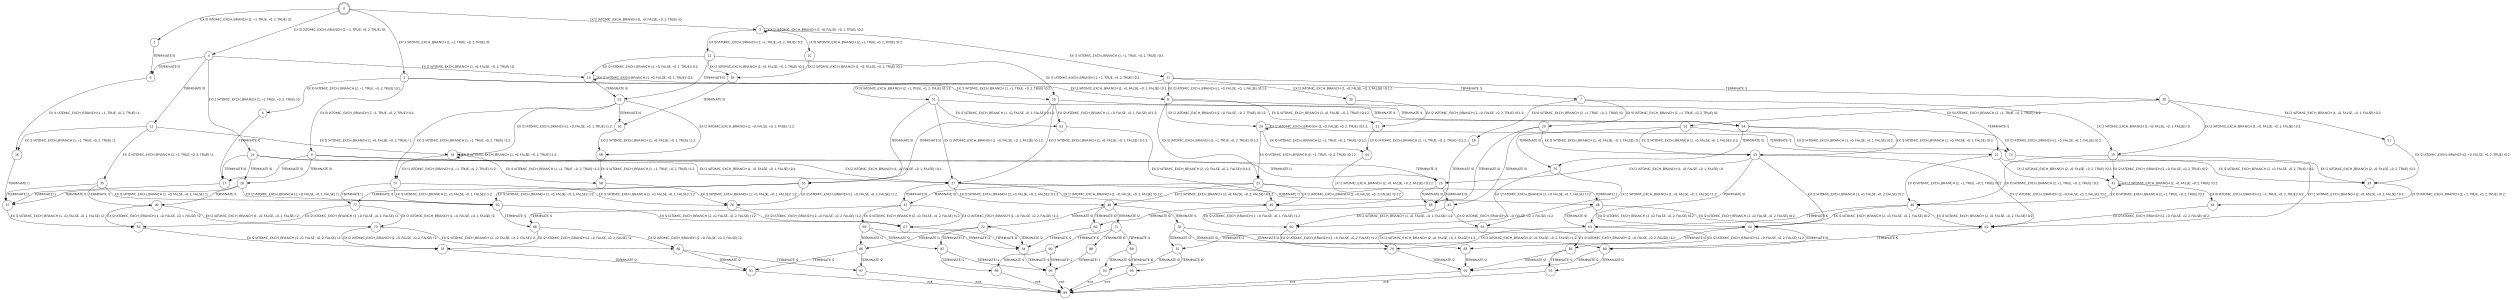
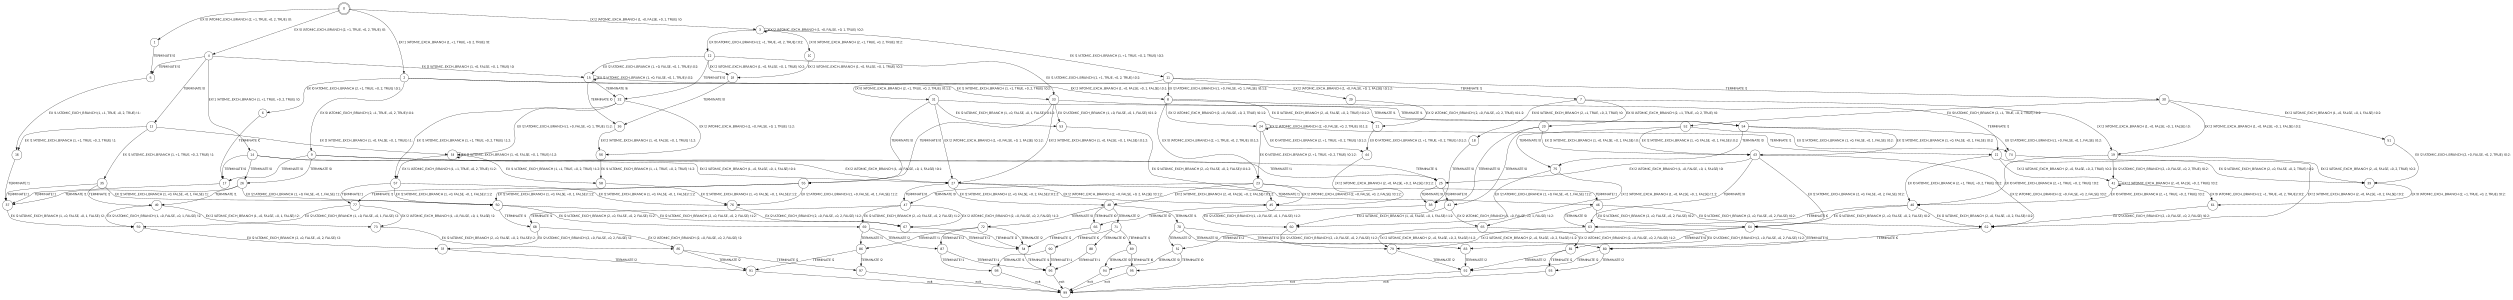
edge "32" -> "36": now "15" -> "36"
edge "50" -> "69": added, label "EX !2 !ATOMIC_EXCH_BRANCH (2, +0, FALSE, +0, 2, FALSE) !:1:2:"
edge "73" -> "78": removed, label "EX !2 !ATOMIC_EXCH_BRANCH (2, +0, FALSE, +0, 2, FALSE) !:2:"
